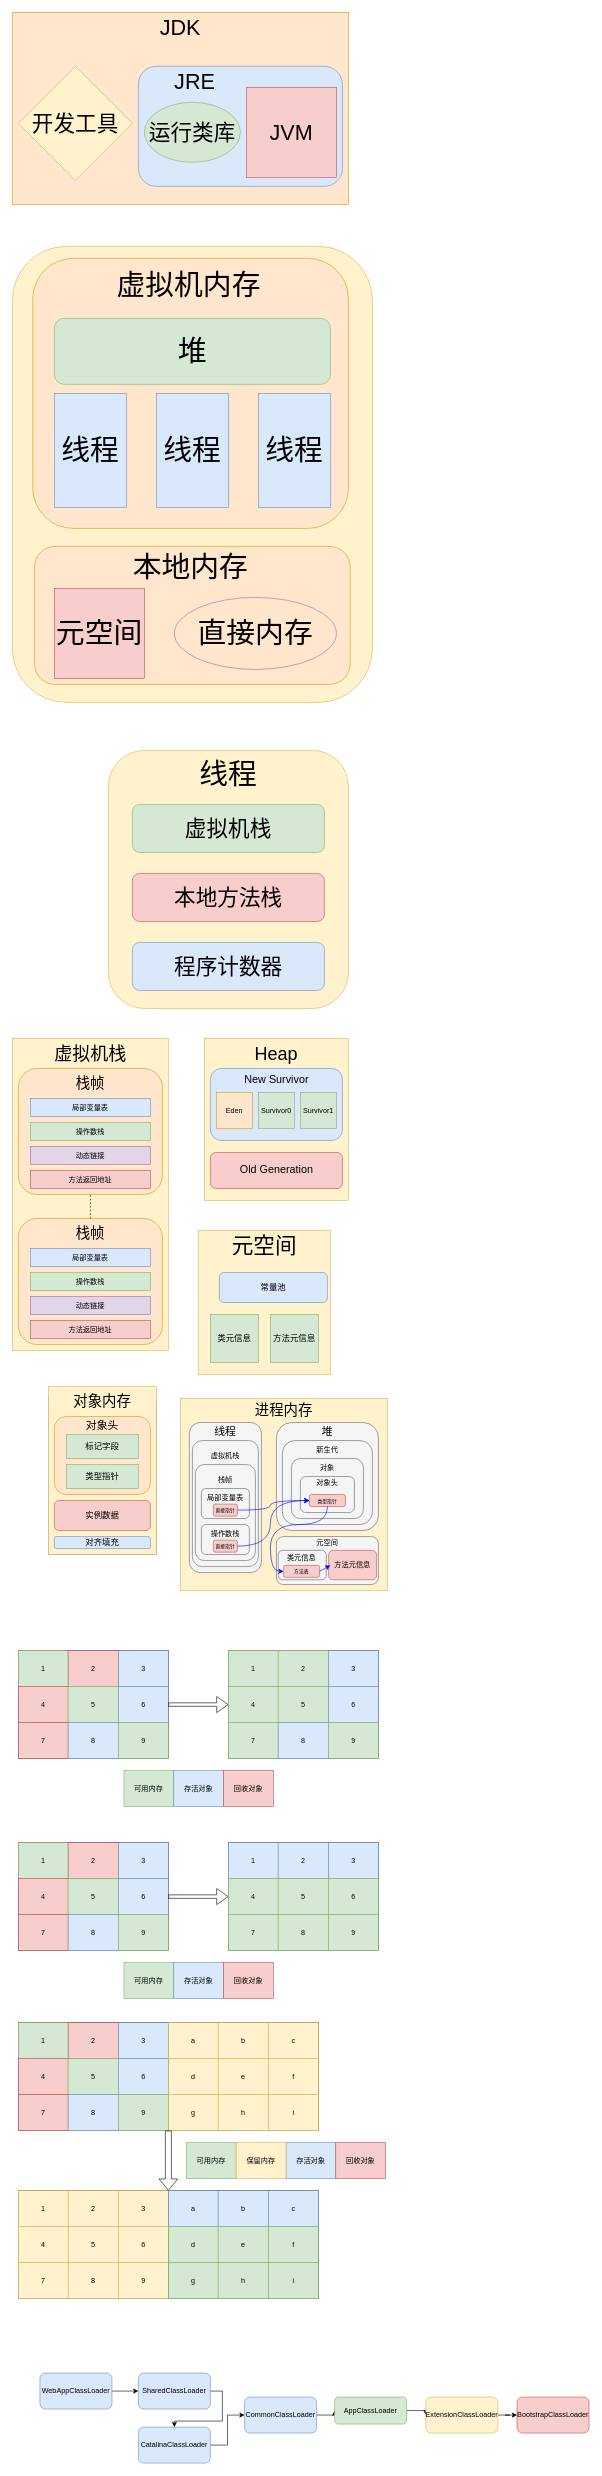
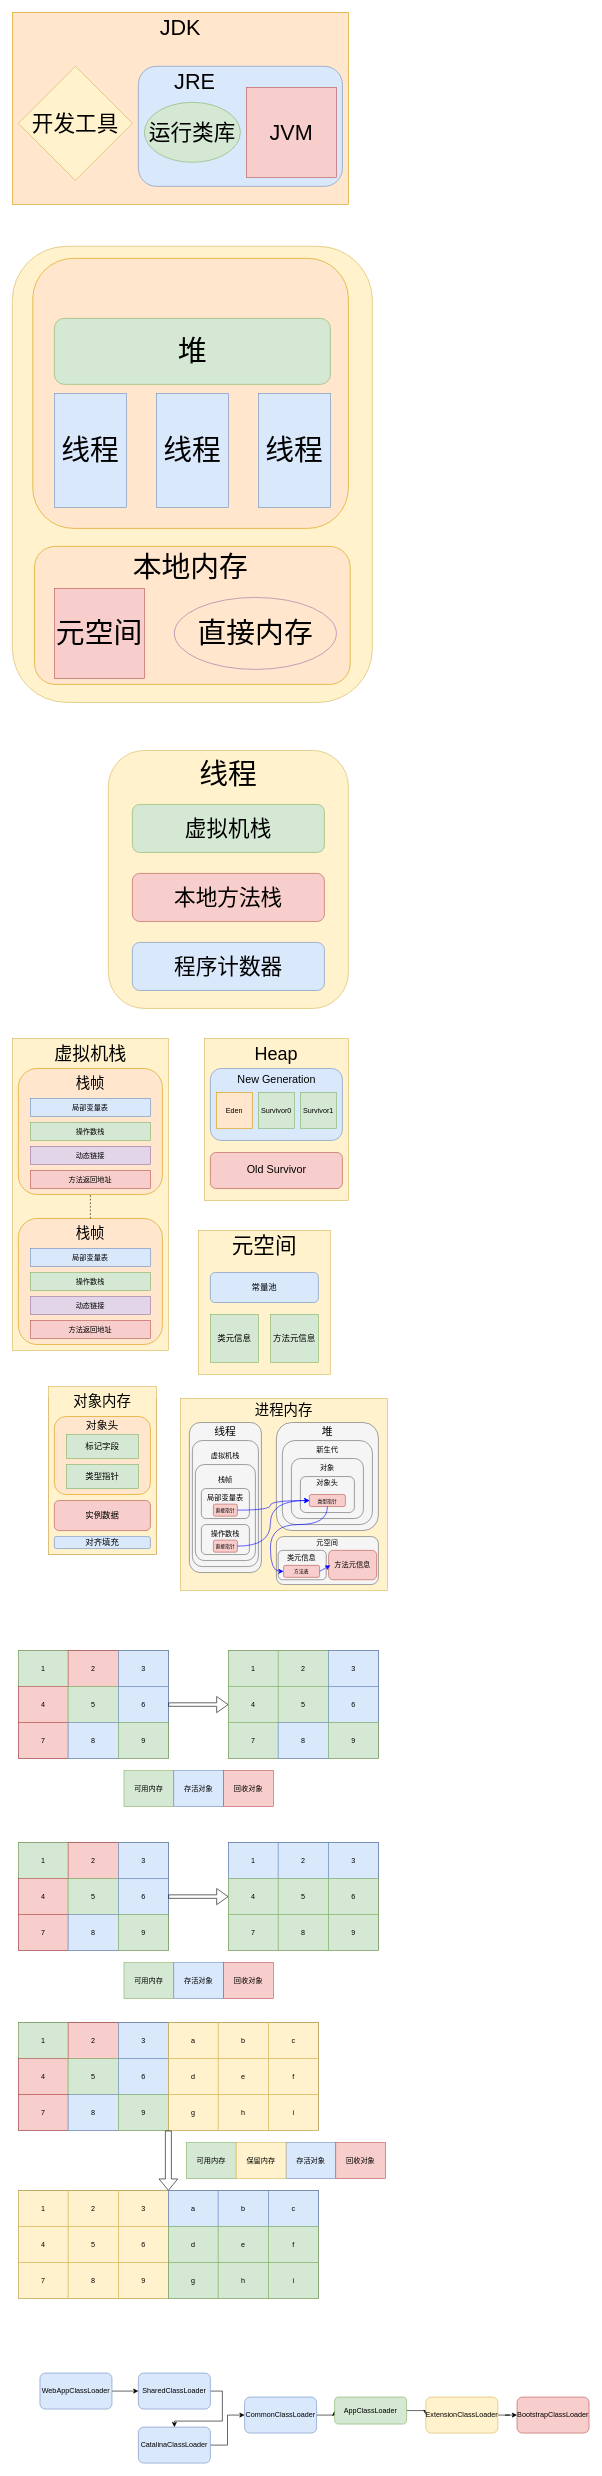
node "虚拟机内存": removed
node "New Survivor": label "New Survivor" -> "New Generation"
node "Old Generation": label "Old Generation" -> "Old Survivor"
node "常量池": moved (273, 1287) -> (264, 1287)
